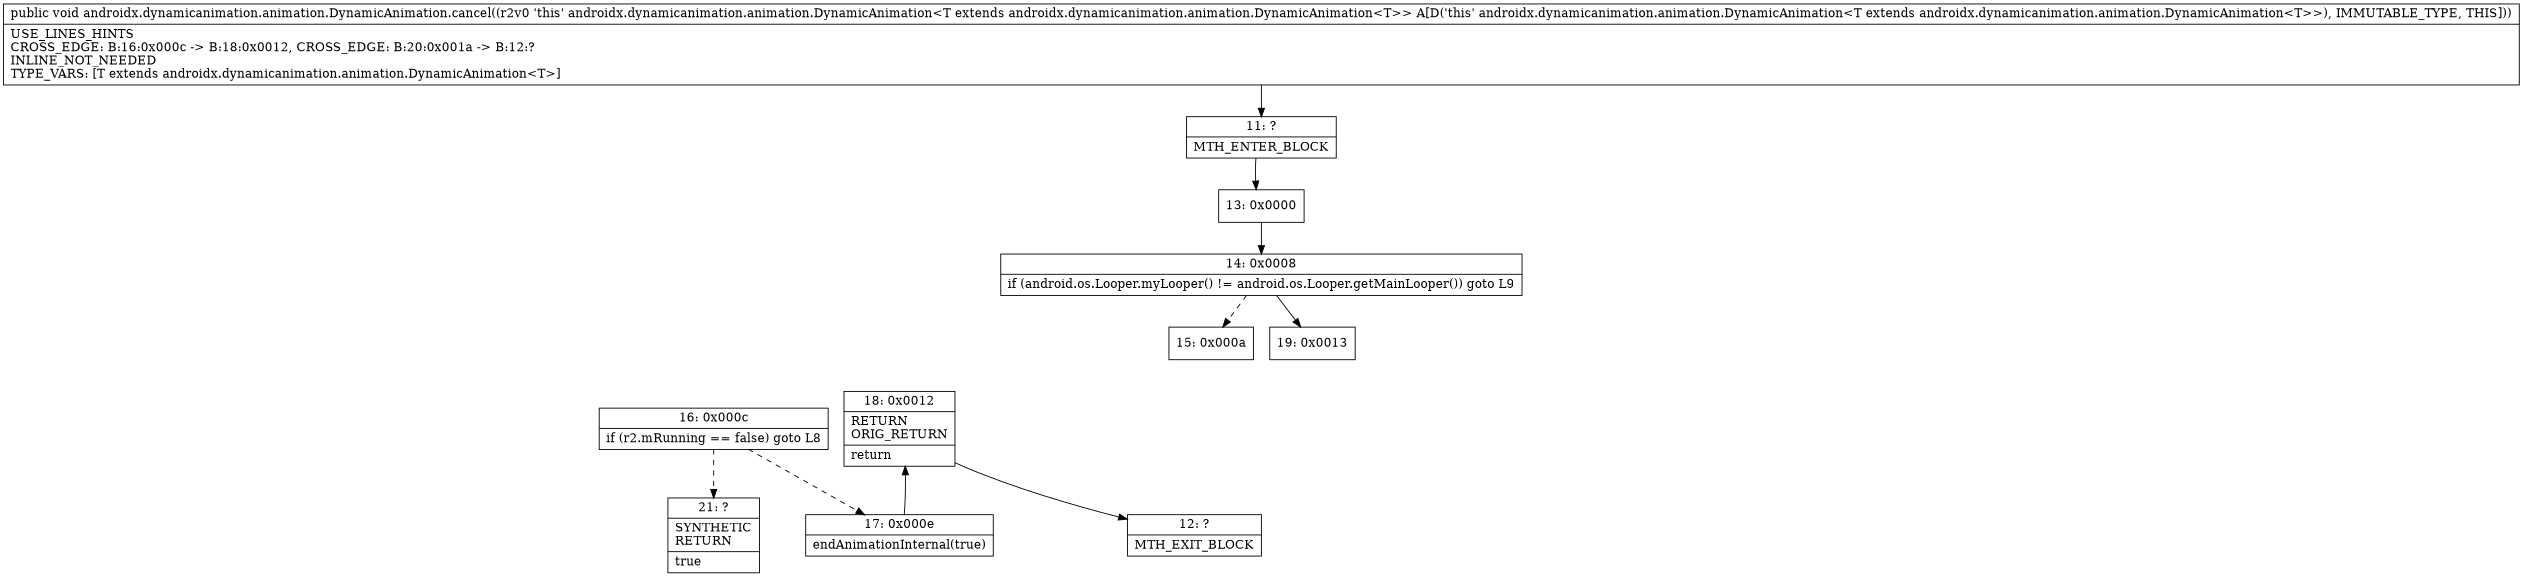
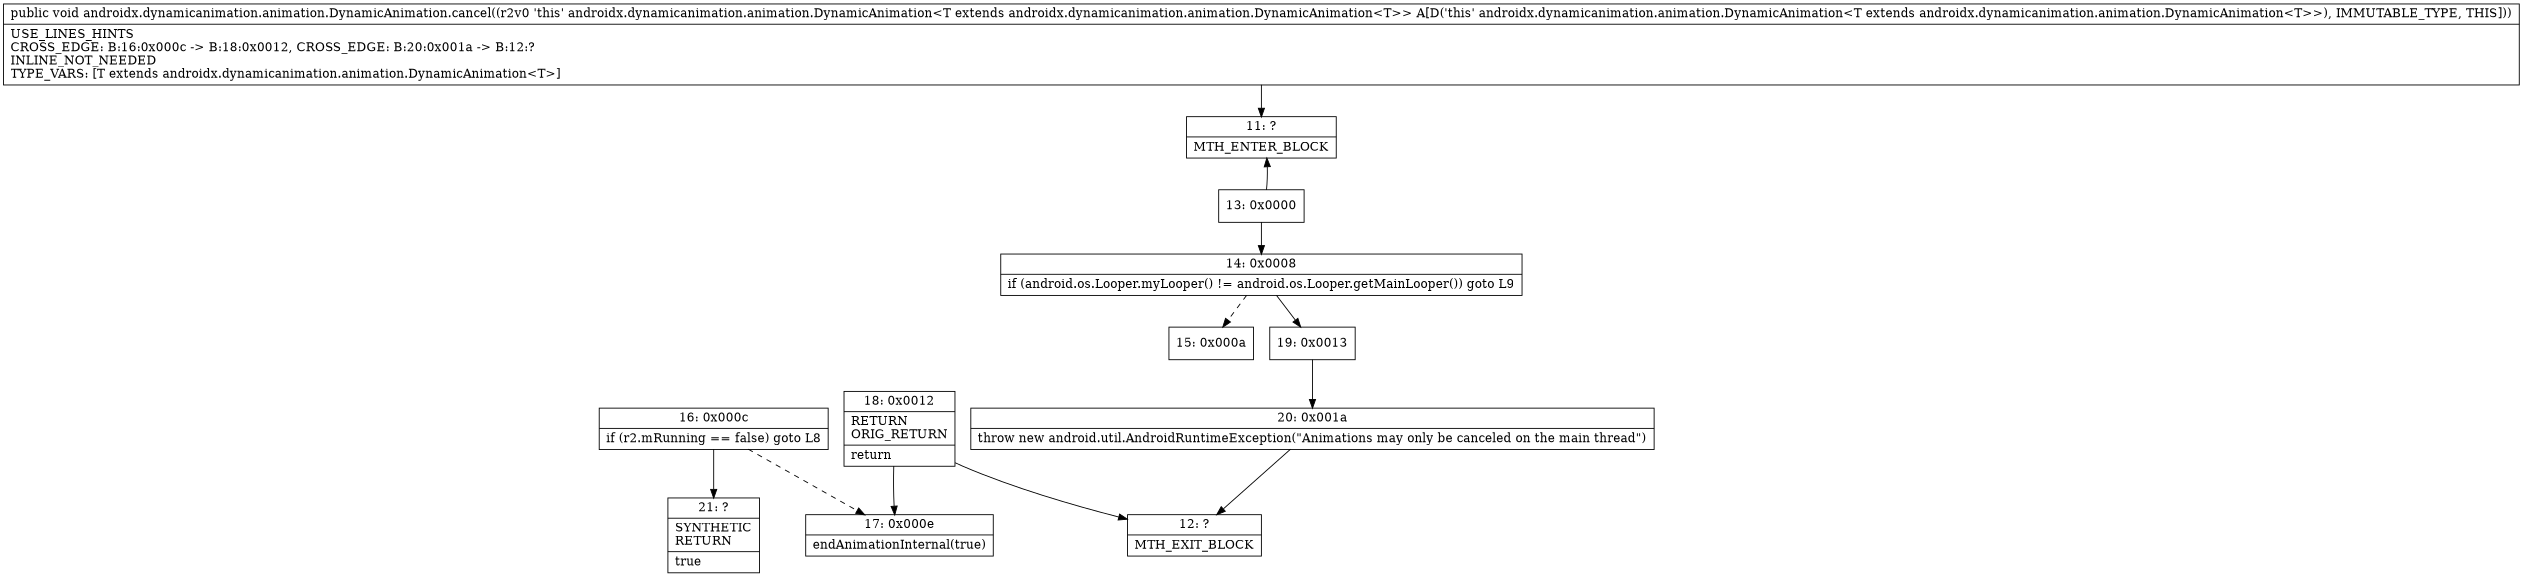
edge "11: ?" -> "13: 0x0000": reversed
node "20: 0x001a": added
edge "16: 0x000c" -> "21: ?": style dashed -> solid
edge "17: 0x000e" -> "18: 0x0012": reversed
